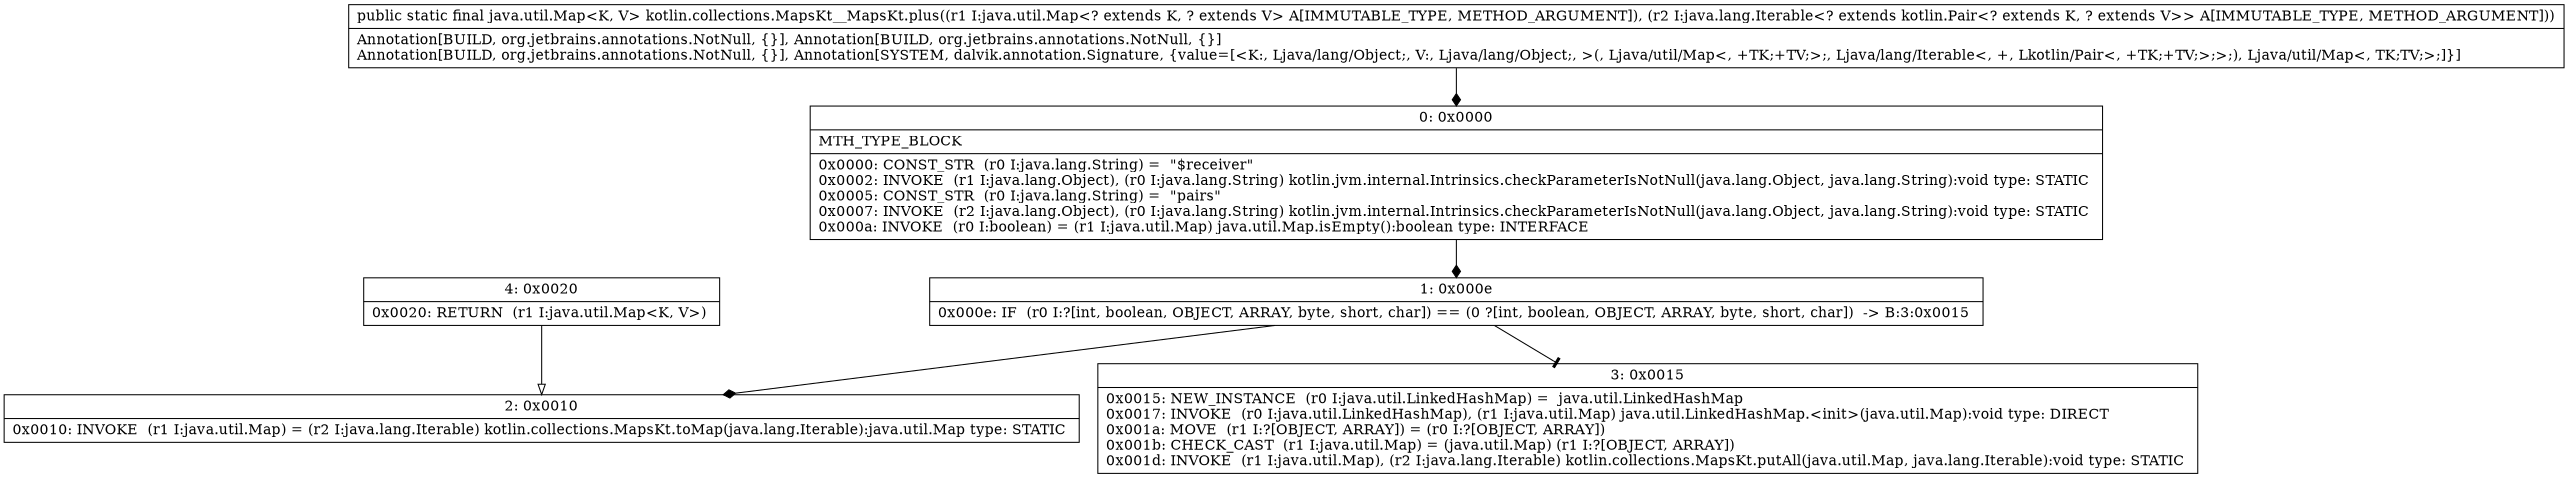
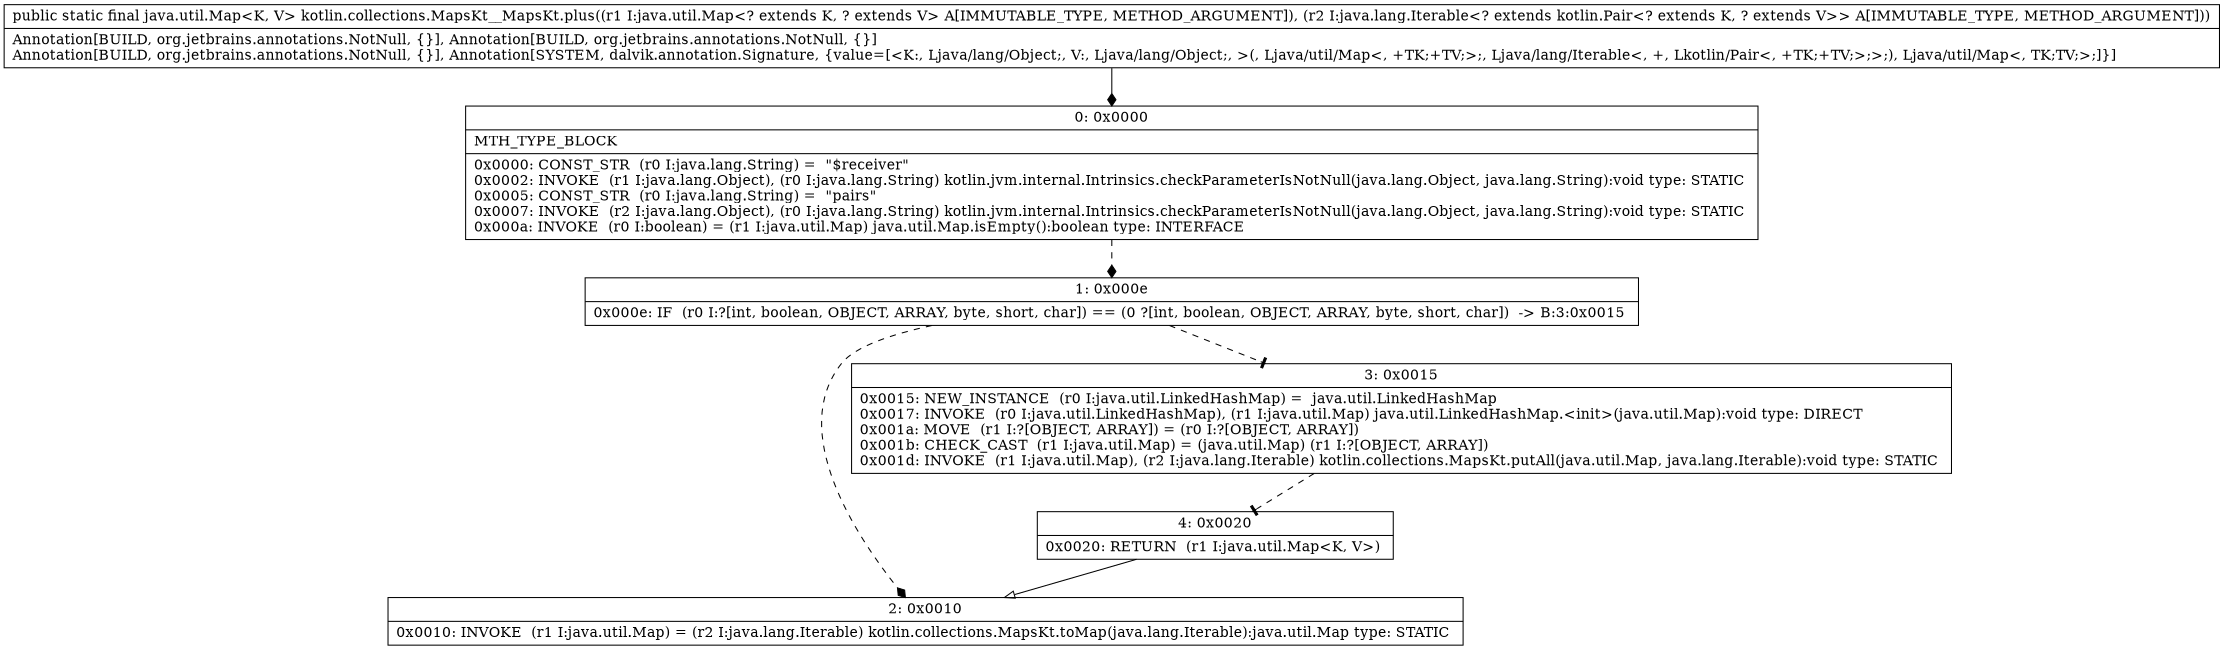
edge "0: 0x0000" -> "1: 0x000e": style solid -> dashed
edge "1: 0x000e" -> "3: 0x0015": style solid -> dashed
edge "1: 0x000e" -> "2: 0x0010": style solid -> dashed
edge "3: 0x0015" -> "4: 0x0020": added
